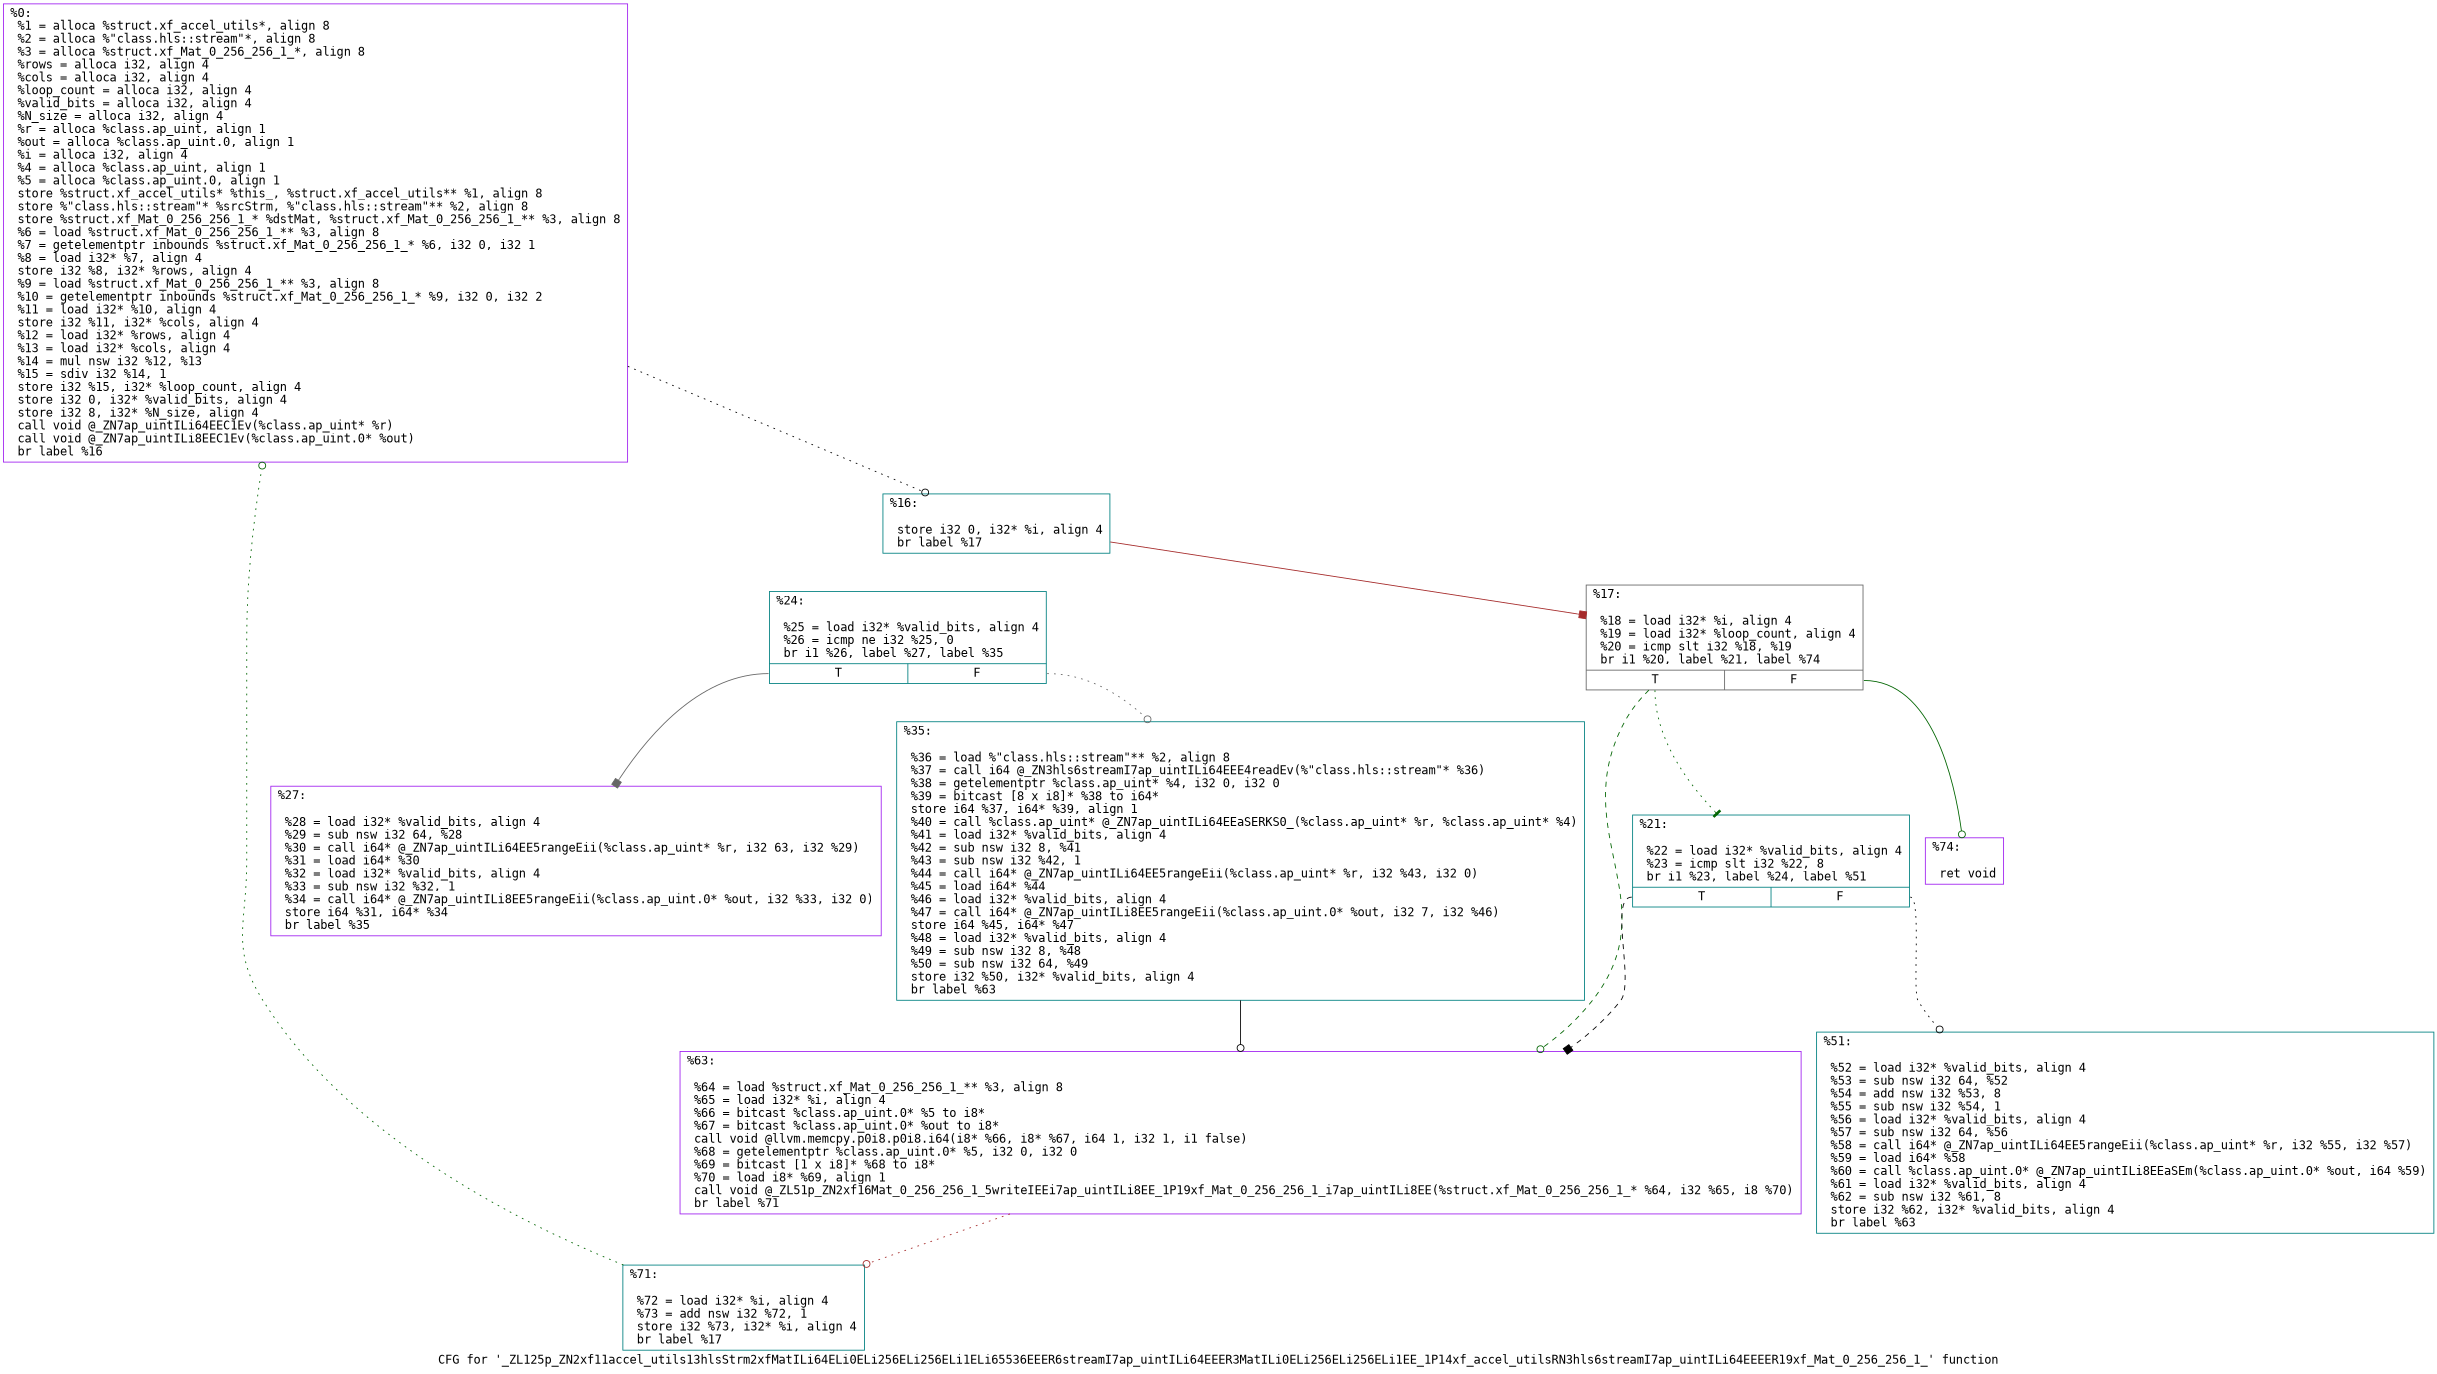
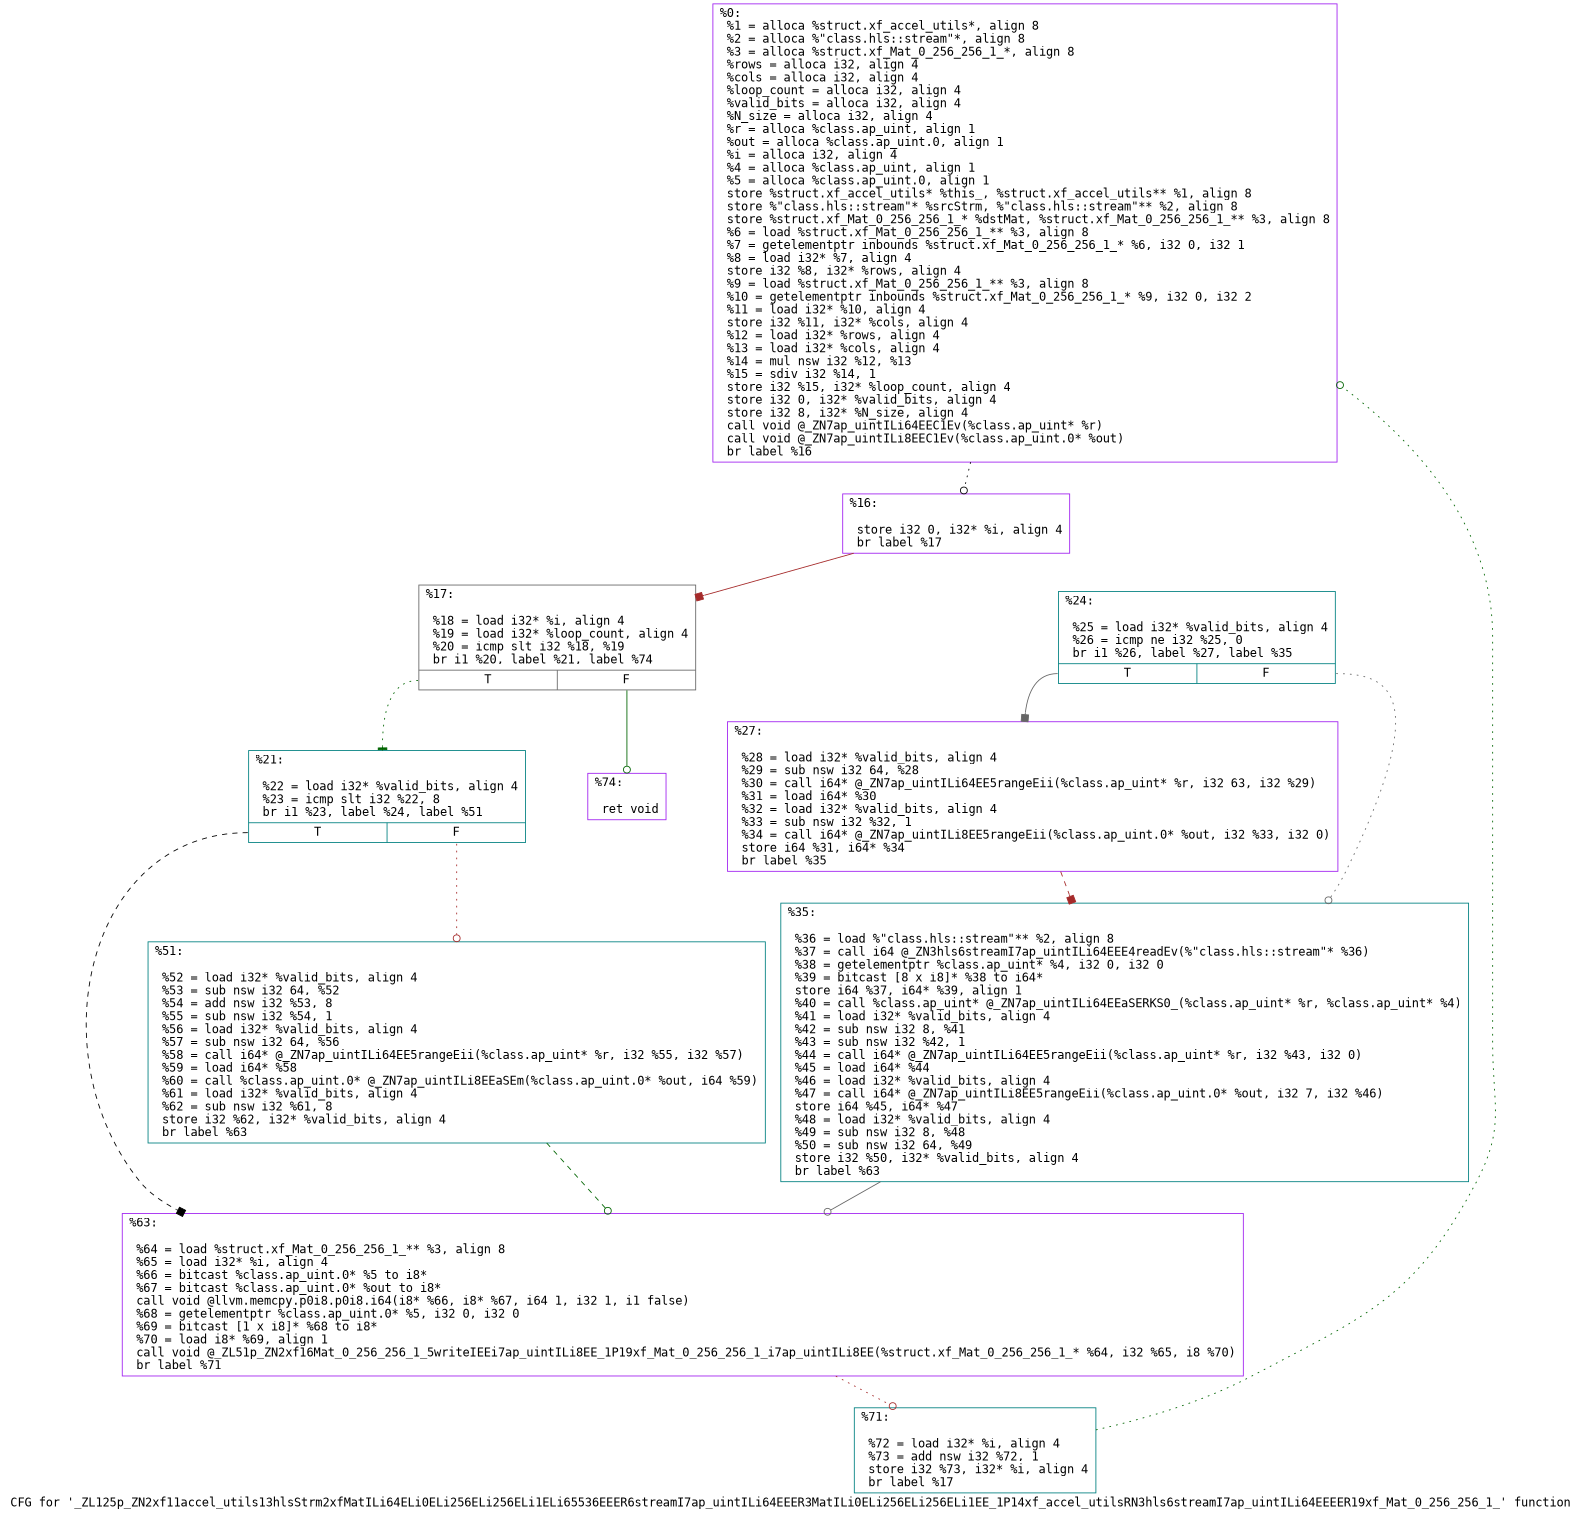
node "%16:": color teal -> purple
edge "%17:" -> "%63:": now "%51:" -> "%63:"
edge "%27:" -> "%35:": added
edge "%21:" -> "%51:": color black -> brown
edge "%35:" -> "%63:": color black -> gray40
